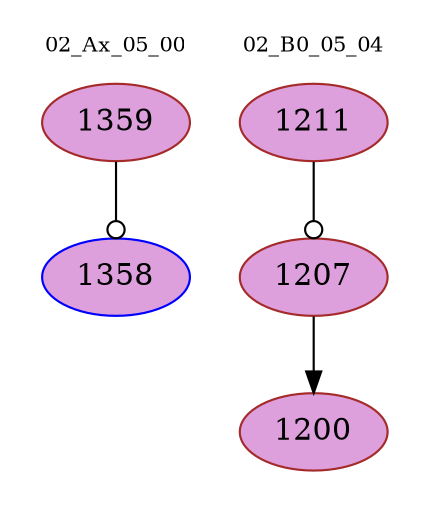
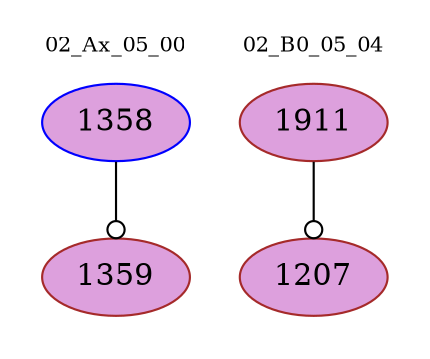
node "1211": label "1211" -> "1911"
edge "1359" -> "1358": reversed
node "1200": removed
